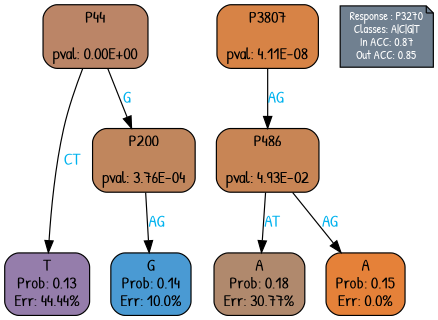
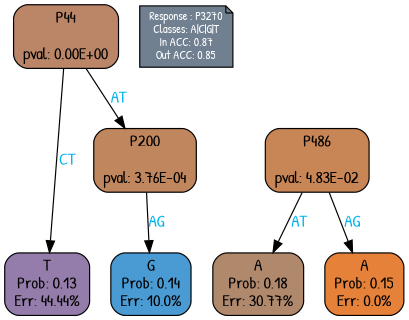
node "P3807 pval: 4.11E-08": removed
edge "P44 pval: 0.00E+00" -> "P200 pval: 3.76E-04": label "G" -> "AT"
node "P486 pval: 4.93E-02": label "P486 pval: 4.93E-02" -> "P486 pval: 4.83E-02"
